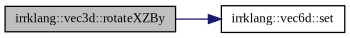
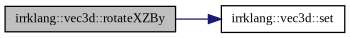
node "irrklang::vec6d::set": label "irrklang::vec6d::set" -> "irrklang::vec3d::set"
